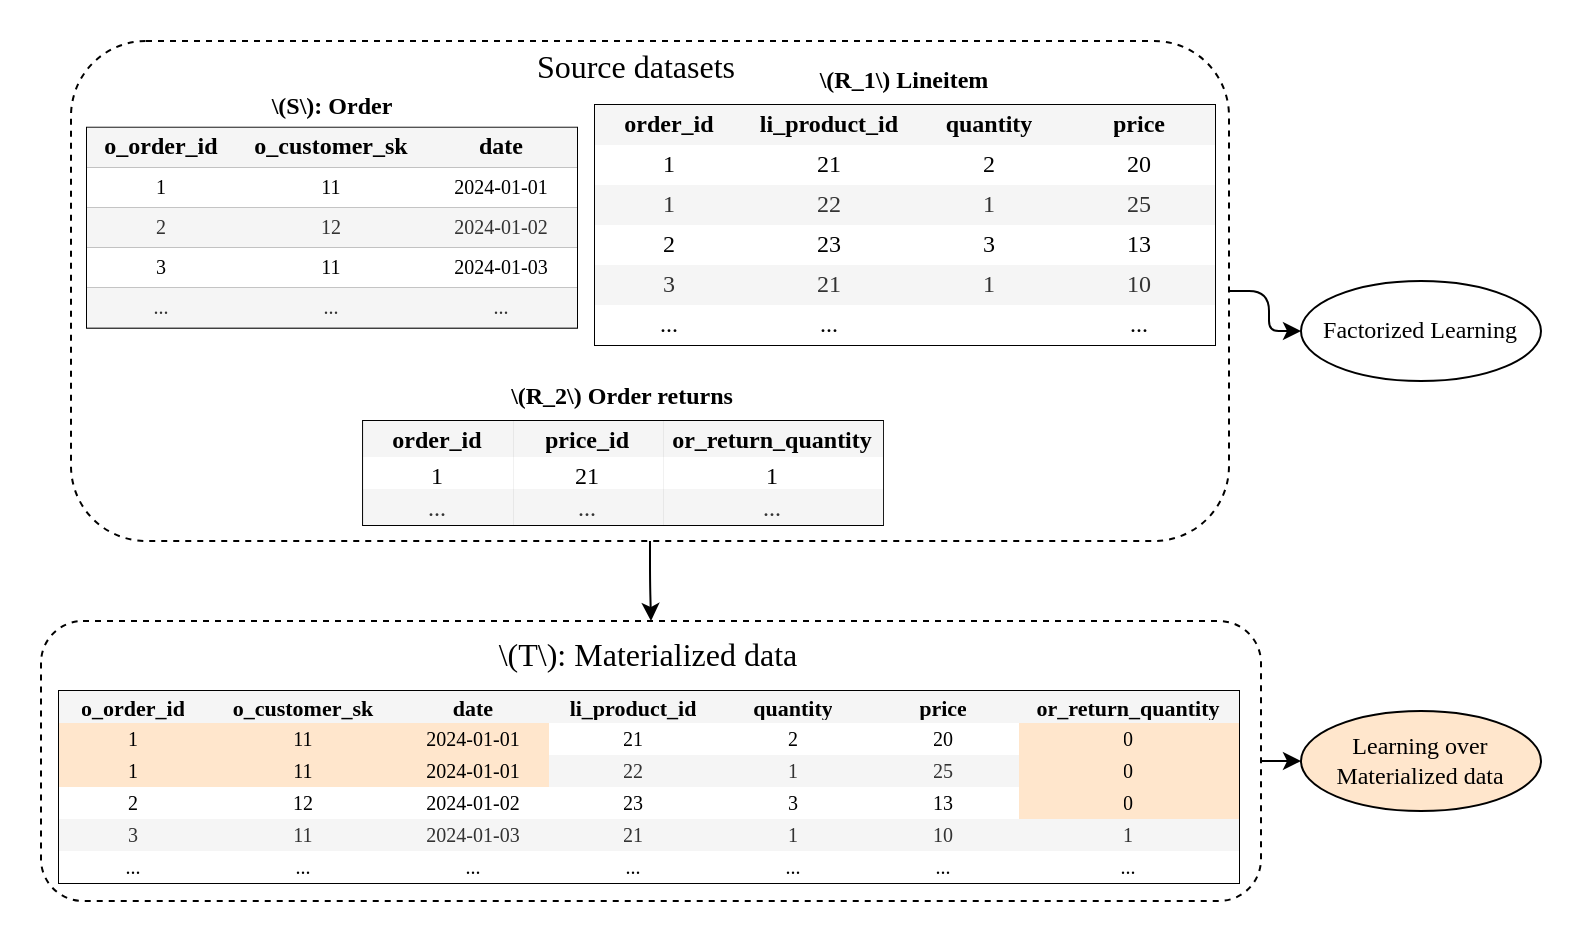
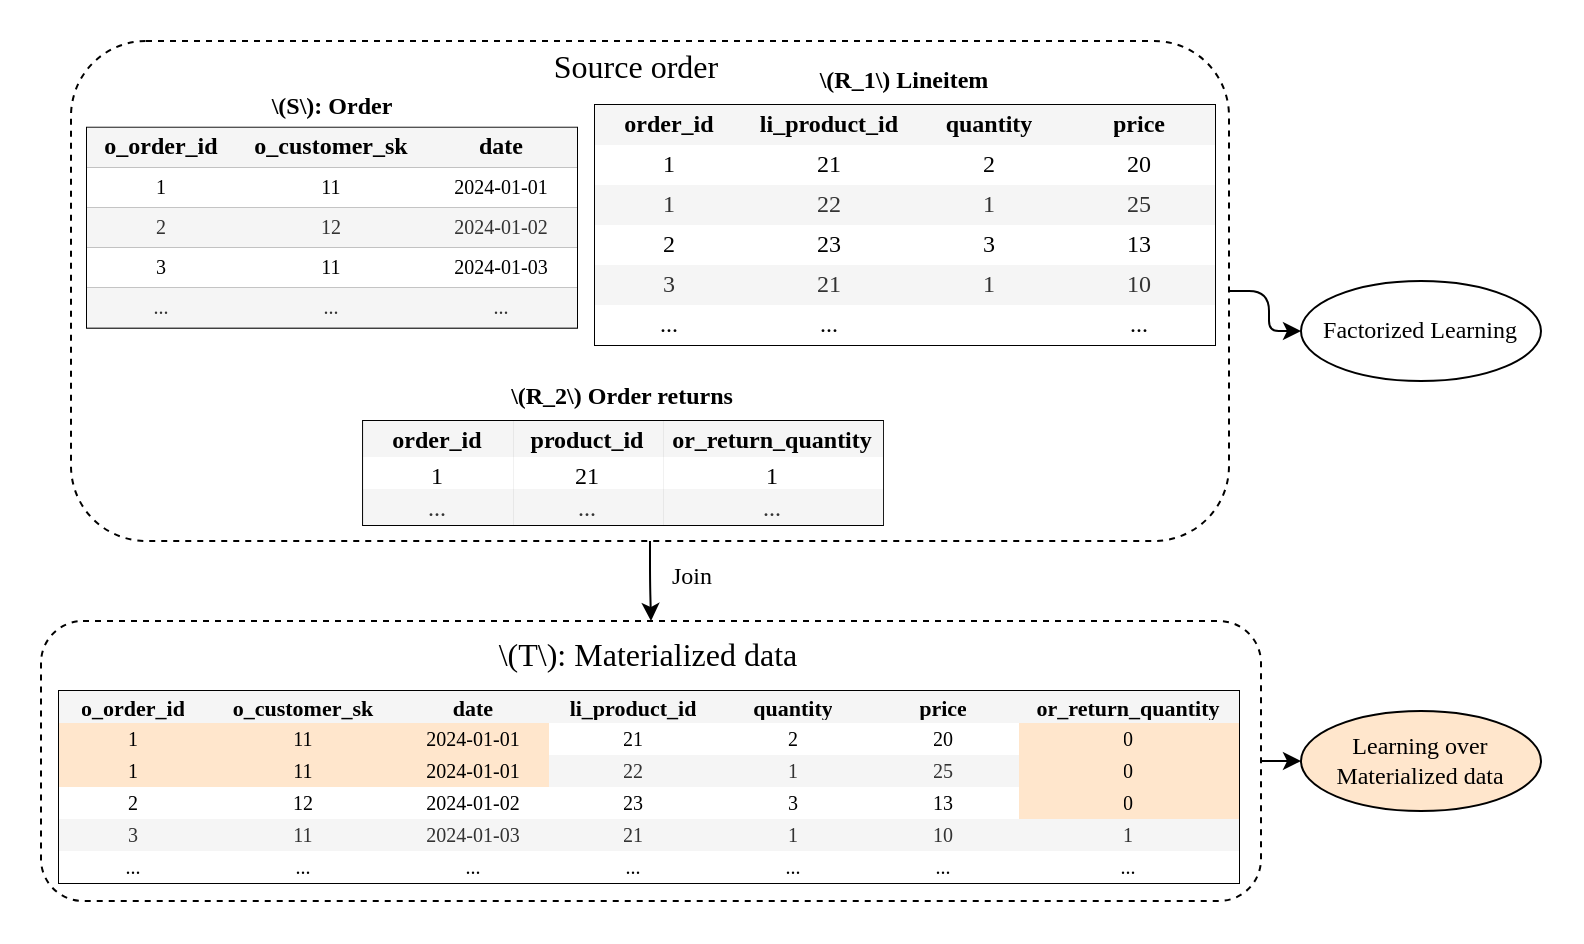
node "Source datasets": label "Source datasets" -> "Source order"
node "price_id": label "price_id" -> "product_id"
node "Join": added
